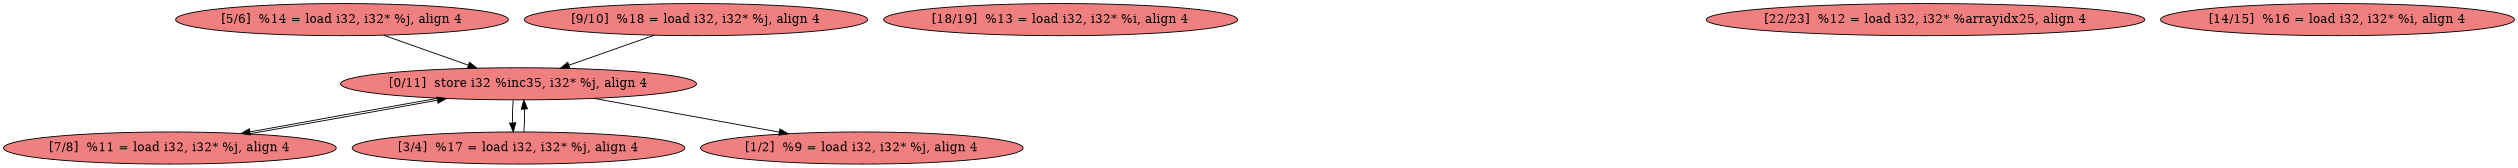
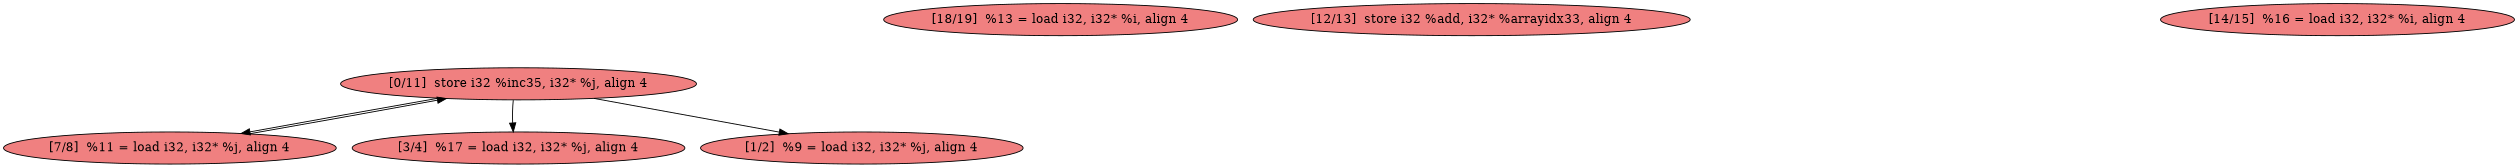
node "[5/6]  %14 = load i32, i32* %j, align 4": removed
node "[9/10]  %18 = load i32, i32* %j, align 4": removed
node "[12/13]  store i32 %add, i32* %arrayidx33, align 4": added
node "[22/23]  %12 = load i32, i32* %arrayidx25, align 4": removed
edge "[3/4]  %17 = load i32, i32* %j, align 4" -> "[0/11]  store i32 %inc35, i32* %j, align 4": removed
